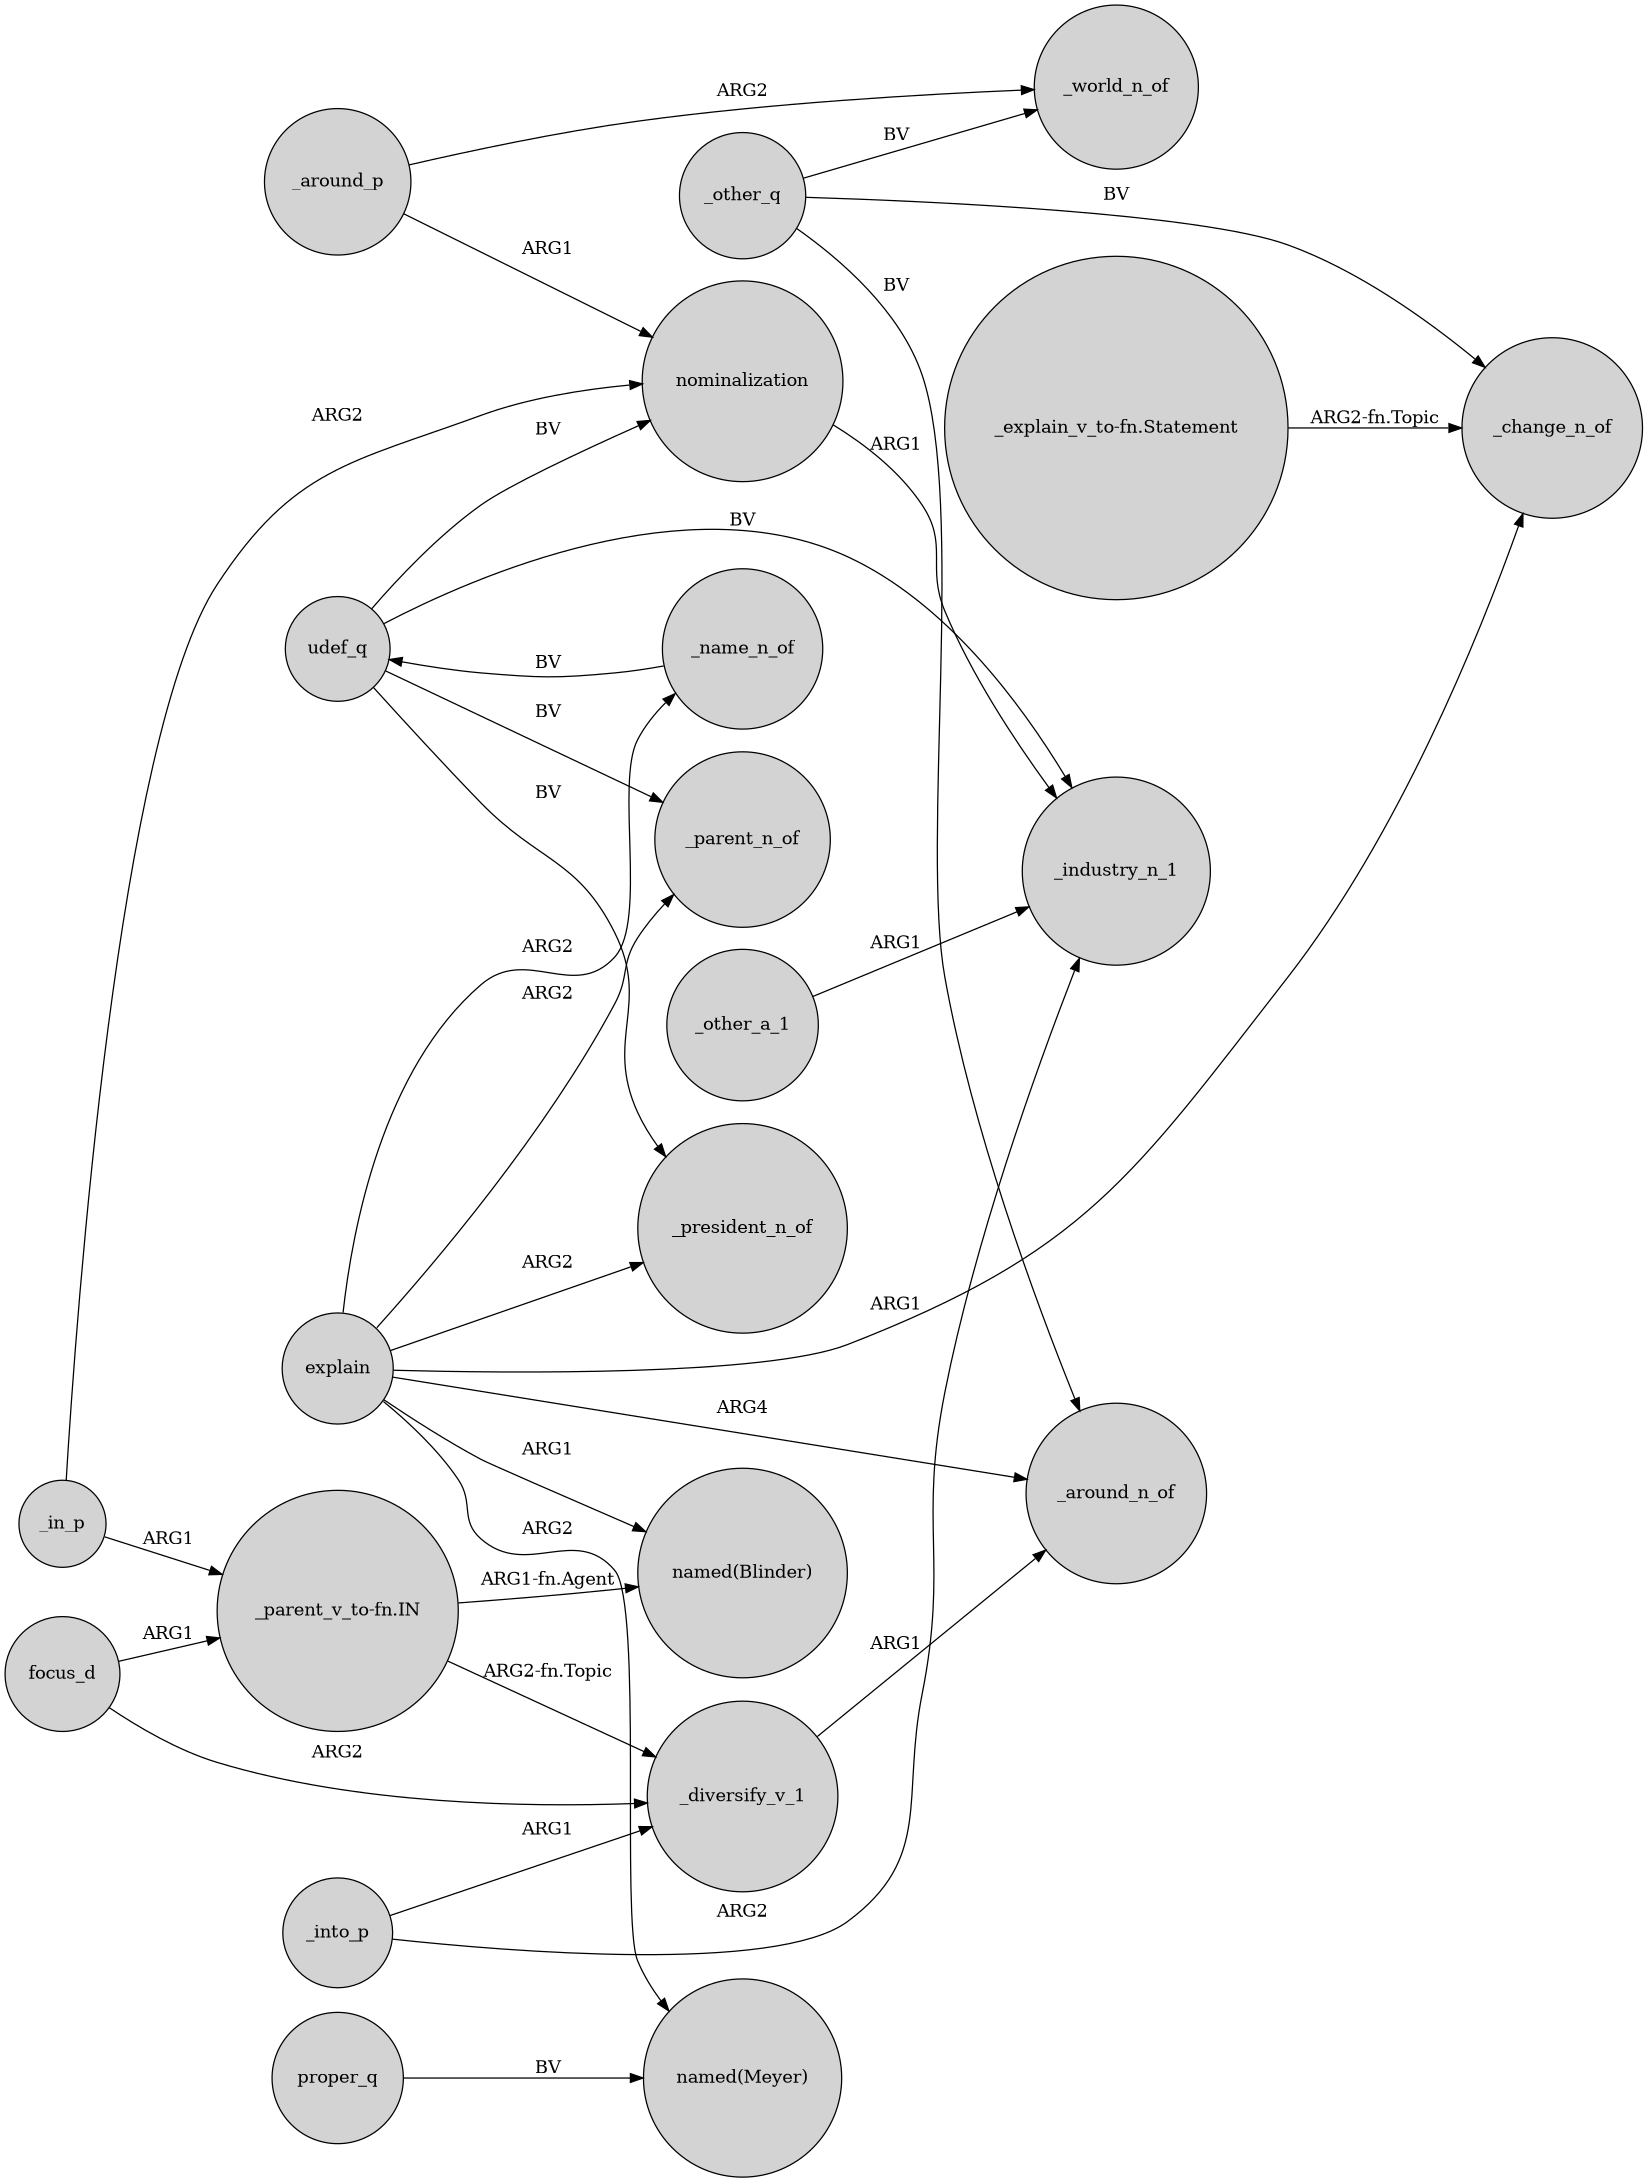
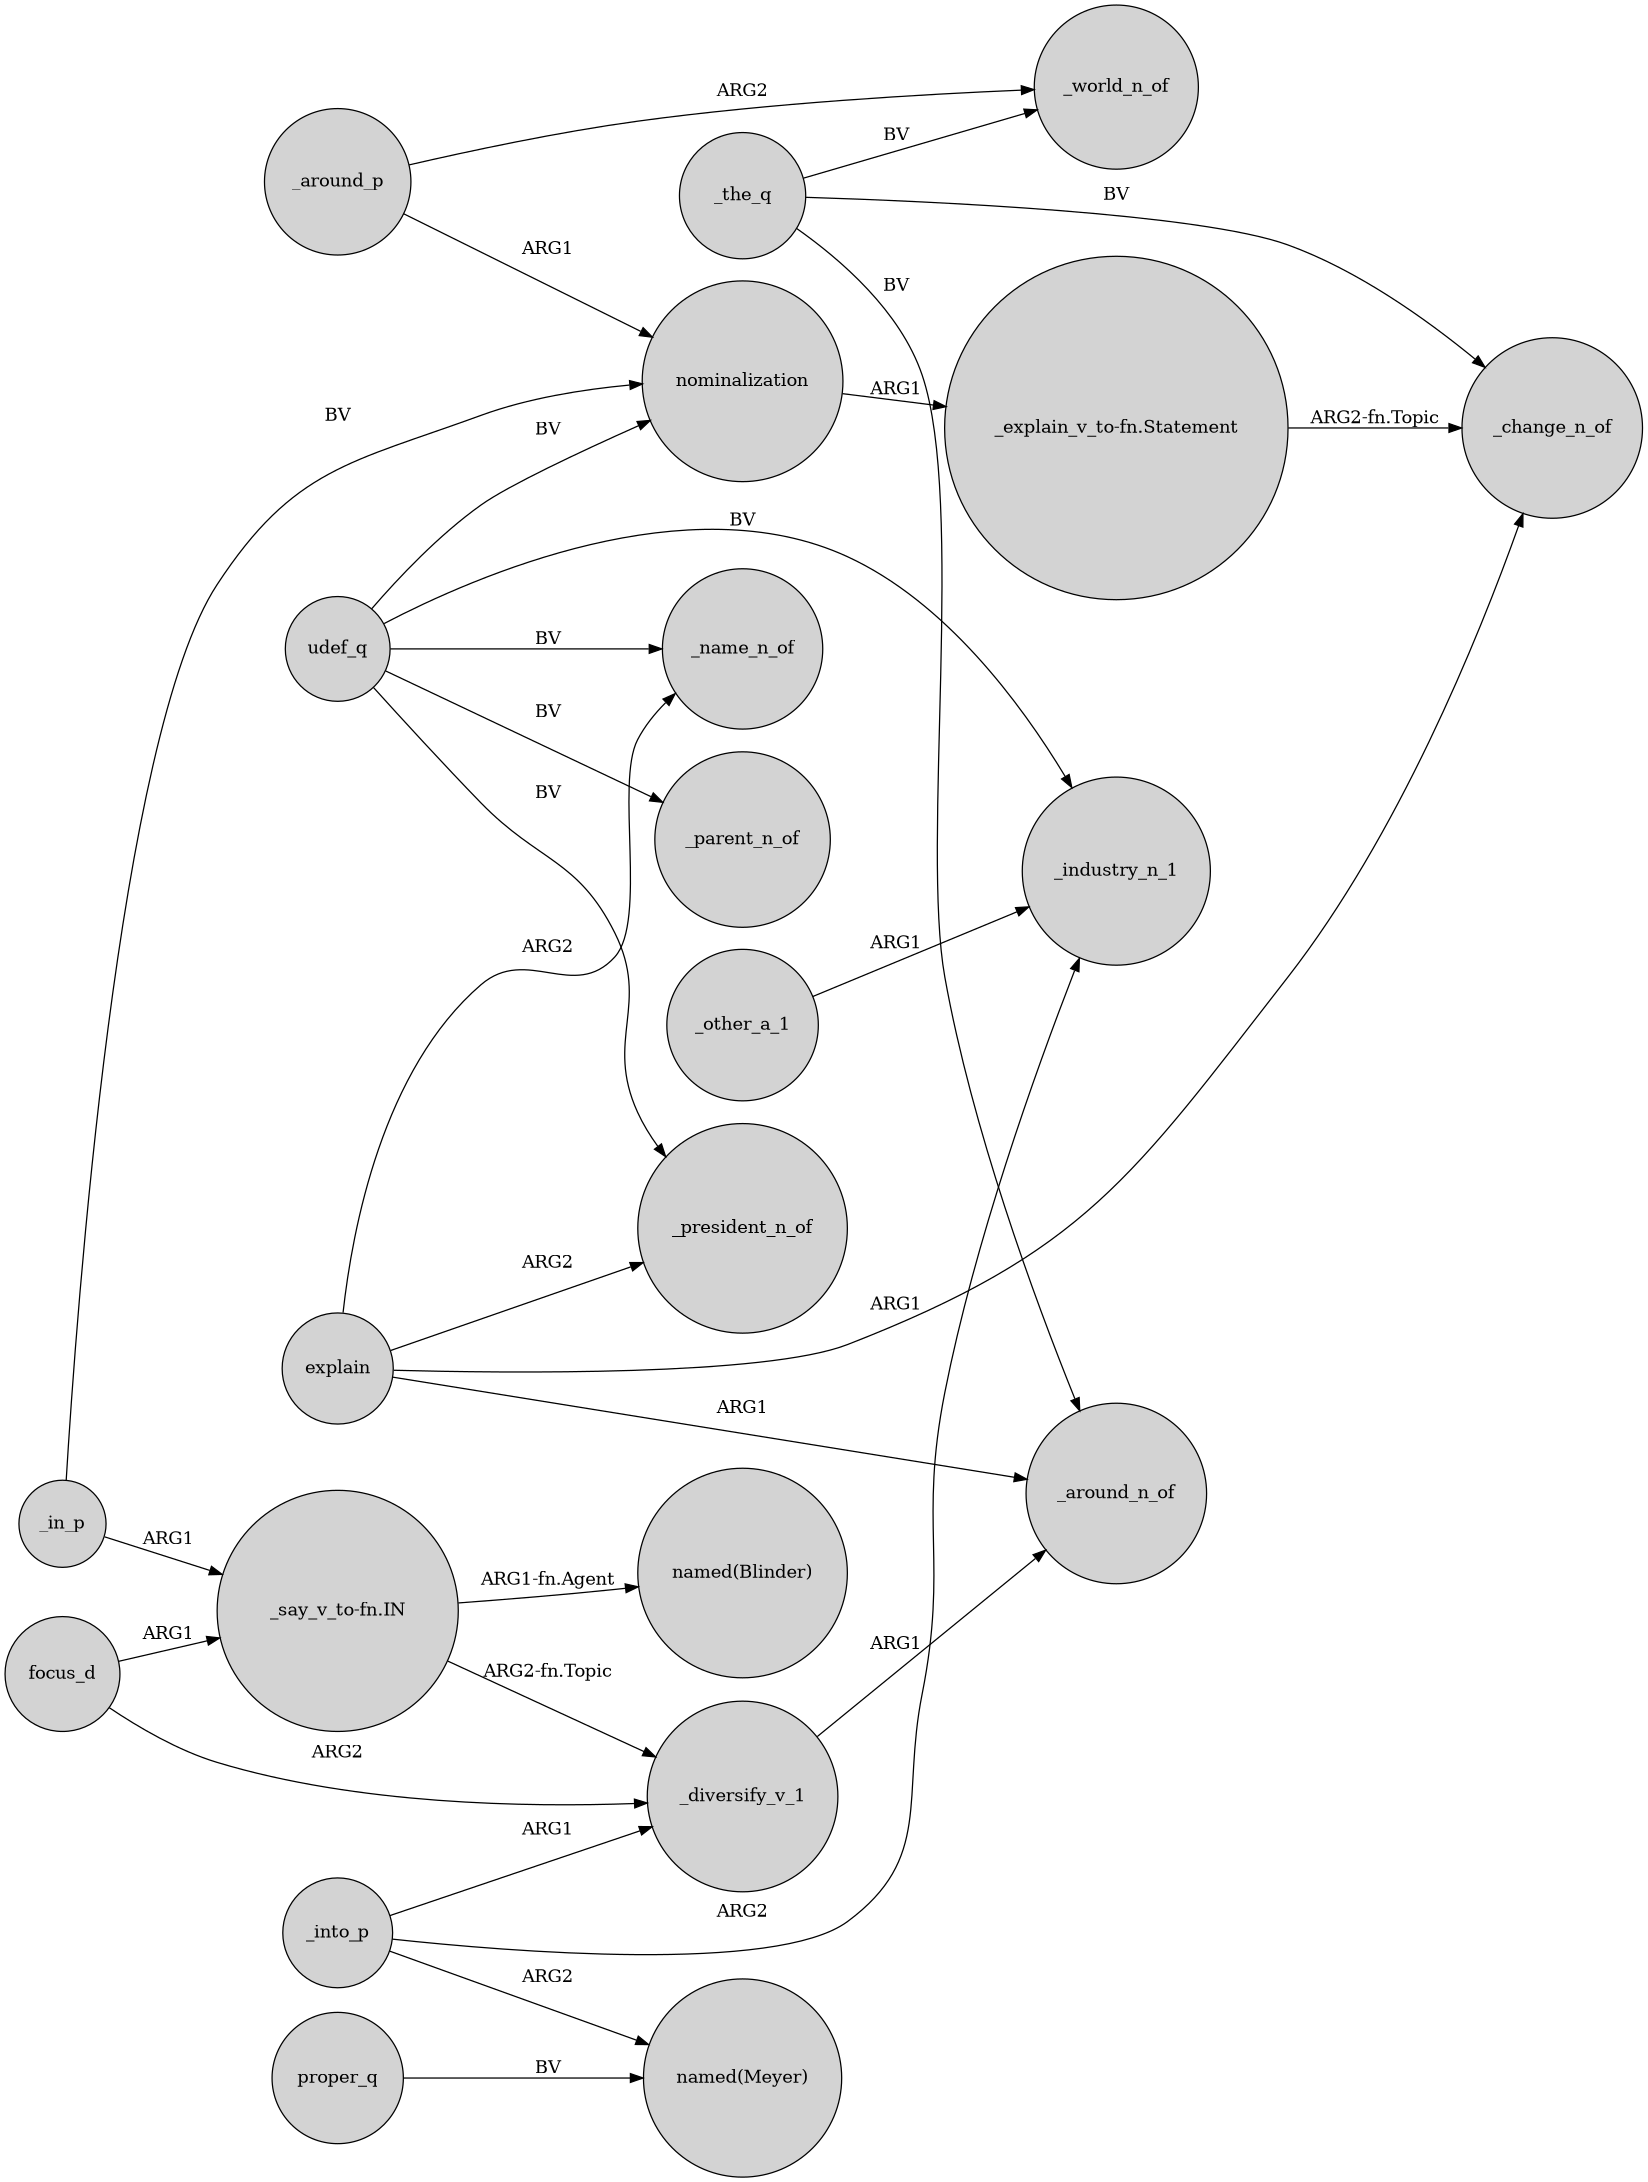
node "_other_q": label "_other_q" -> "_the_q"
edge "_in_p" -> "nominalization": label "ARG2" -> "BV"
edge "nominalization" -> "_industry_n_1": now "nominalization" -> "_explain_v_to-fn.Statement"
edge "_name_n_of" -> "udef_q": reversed
edge "explain" -> "_parent_n_of": removed, label "ARG2"
edge "explain" -> "_around_n_of": label "ARG4" -> "ARG1"
edge "explain" -> "named(Blinder)": removed, label "ARG1"
node "_parent_v_to-fn.IN": label "_parent_v_to-fn.IN" -> "_say_v_to-fn.IN"
edge "explain" -> "named(Meyer)": now "_into_p" -> "named(Meyer)"
